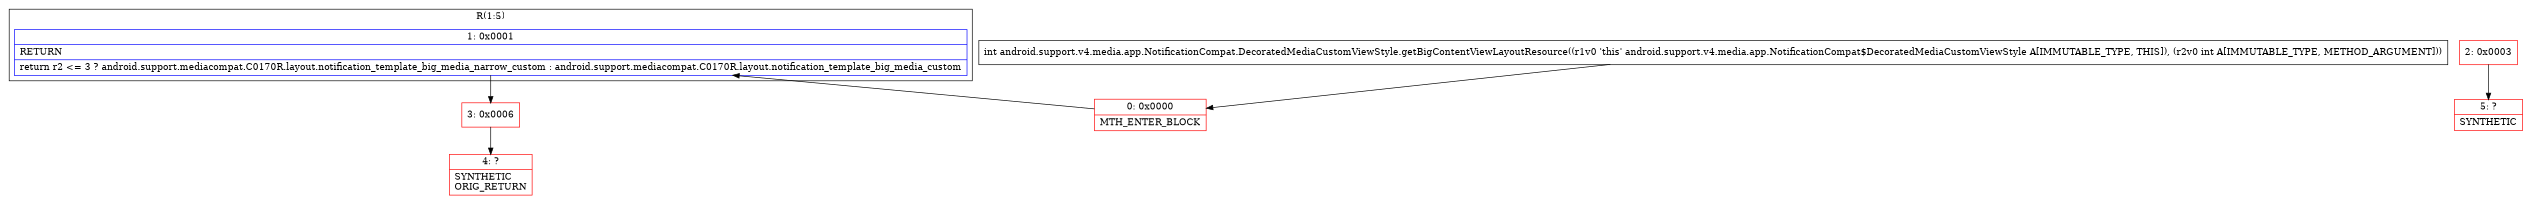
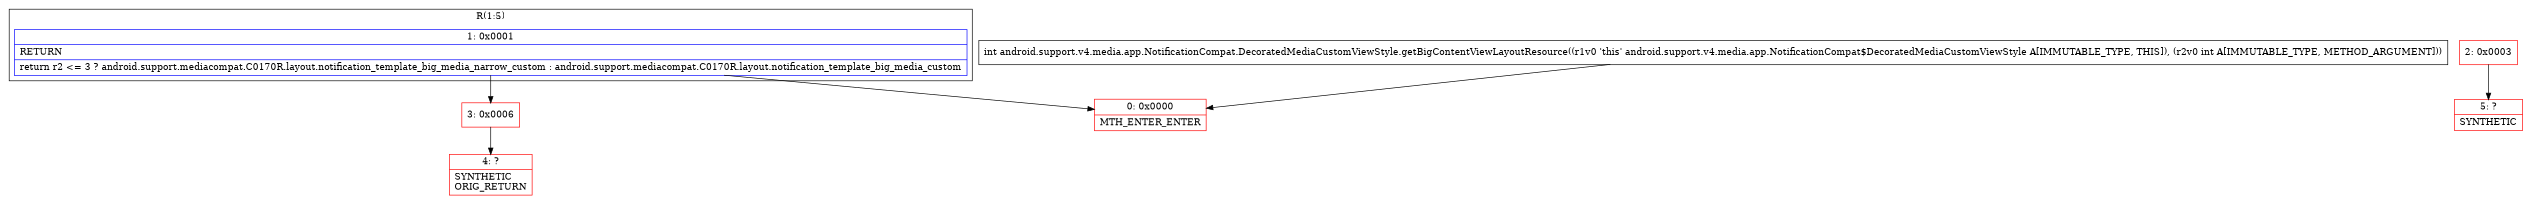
edge "0: 0x0000" -> "1: 0x0001": reversed
node "0: 0x0000": text "MTH_ENTER_BLOCK" -> "MTH_ENTER_ENTER"
